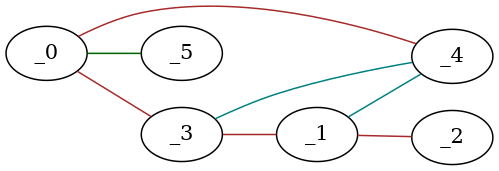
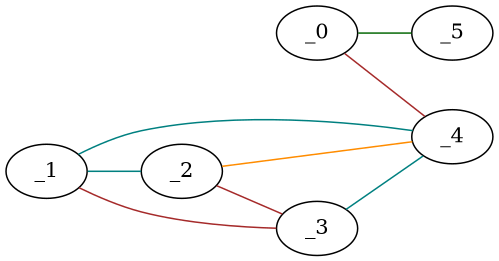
edge "_0" -- "_3": now "_2" -- "_3"
edge "_1" -- "_2": color brown -> teal
edge "_4" -- "_2": added
